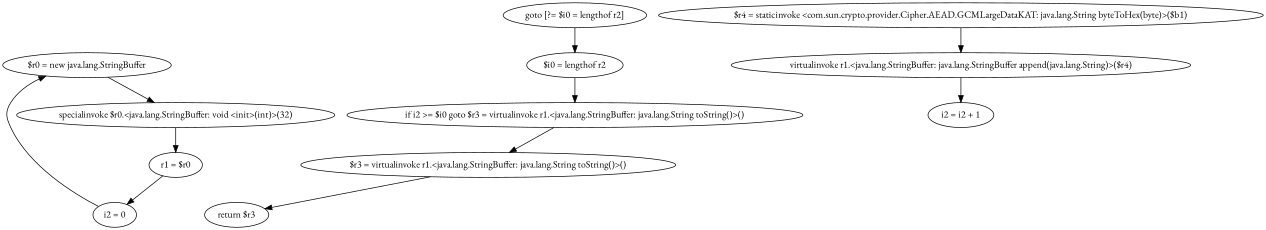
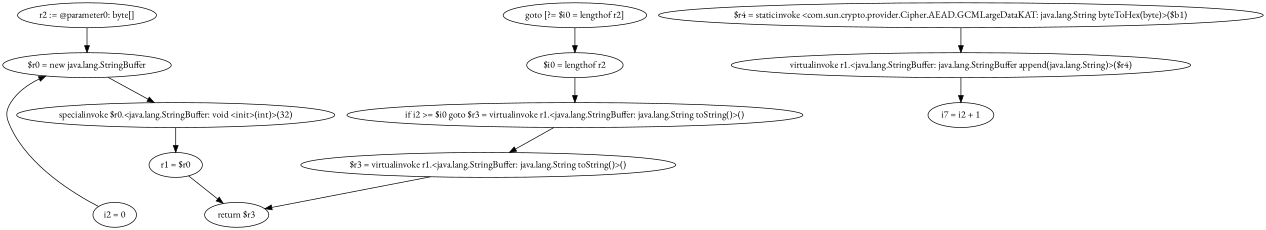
node "r2 := @parameter0: byte[]": added
node "i2 = i2 + 1": label "i2 = i2 + 1" -> "i7 = i2 + 1"
edge "r1 = $r0" -> "i2 = 0": now "r1 = $r0" -> "return $r3"
